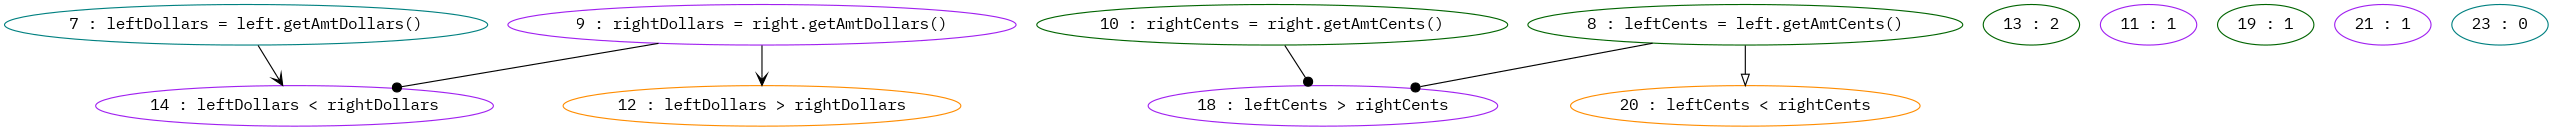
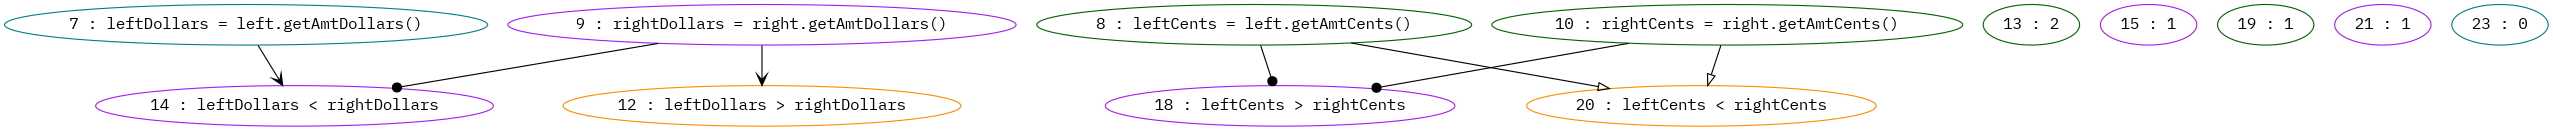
node "11 : 1": label "11 : 1" -> "15 : 1"
edge "10 : rightCents = right.getAmtCents()" -> "20 : leftCents < rightCents": added
